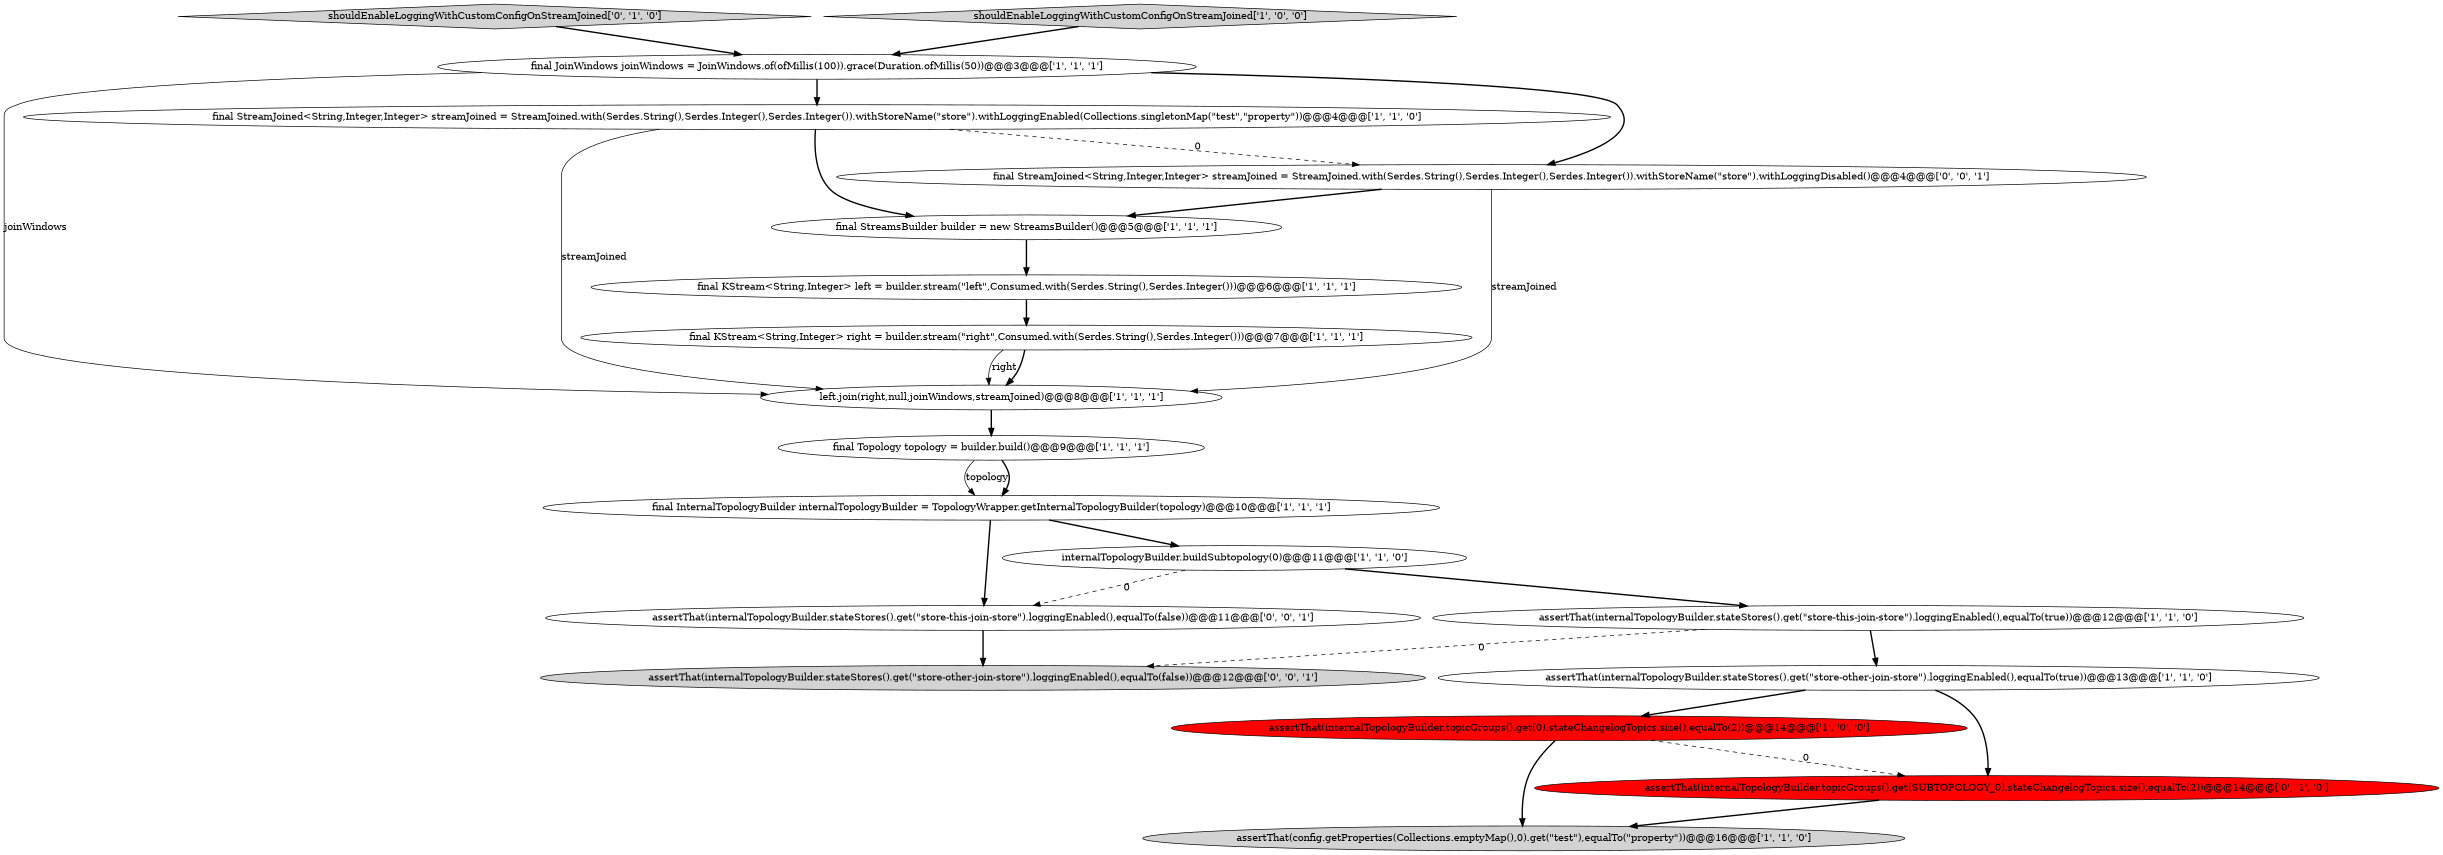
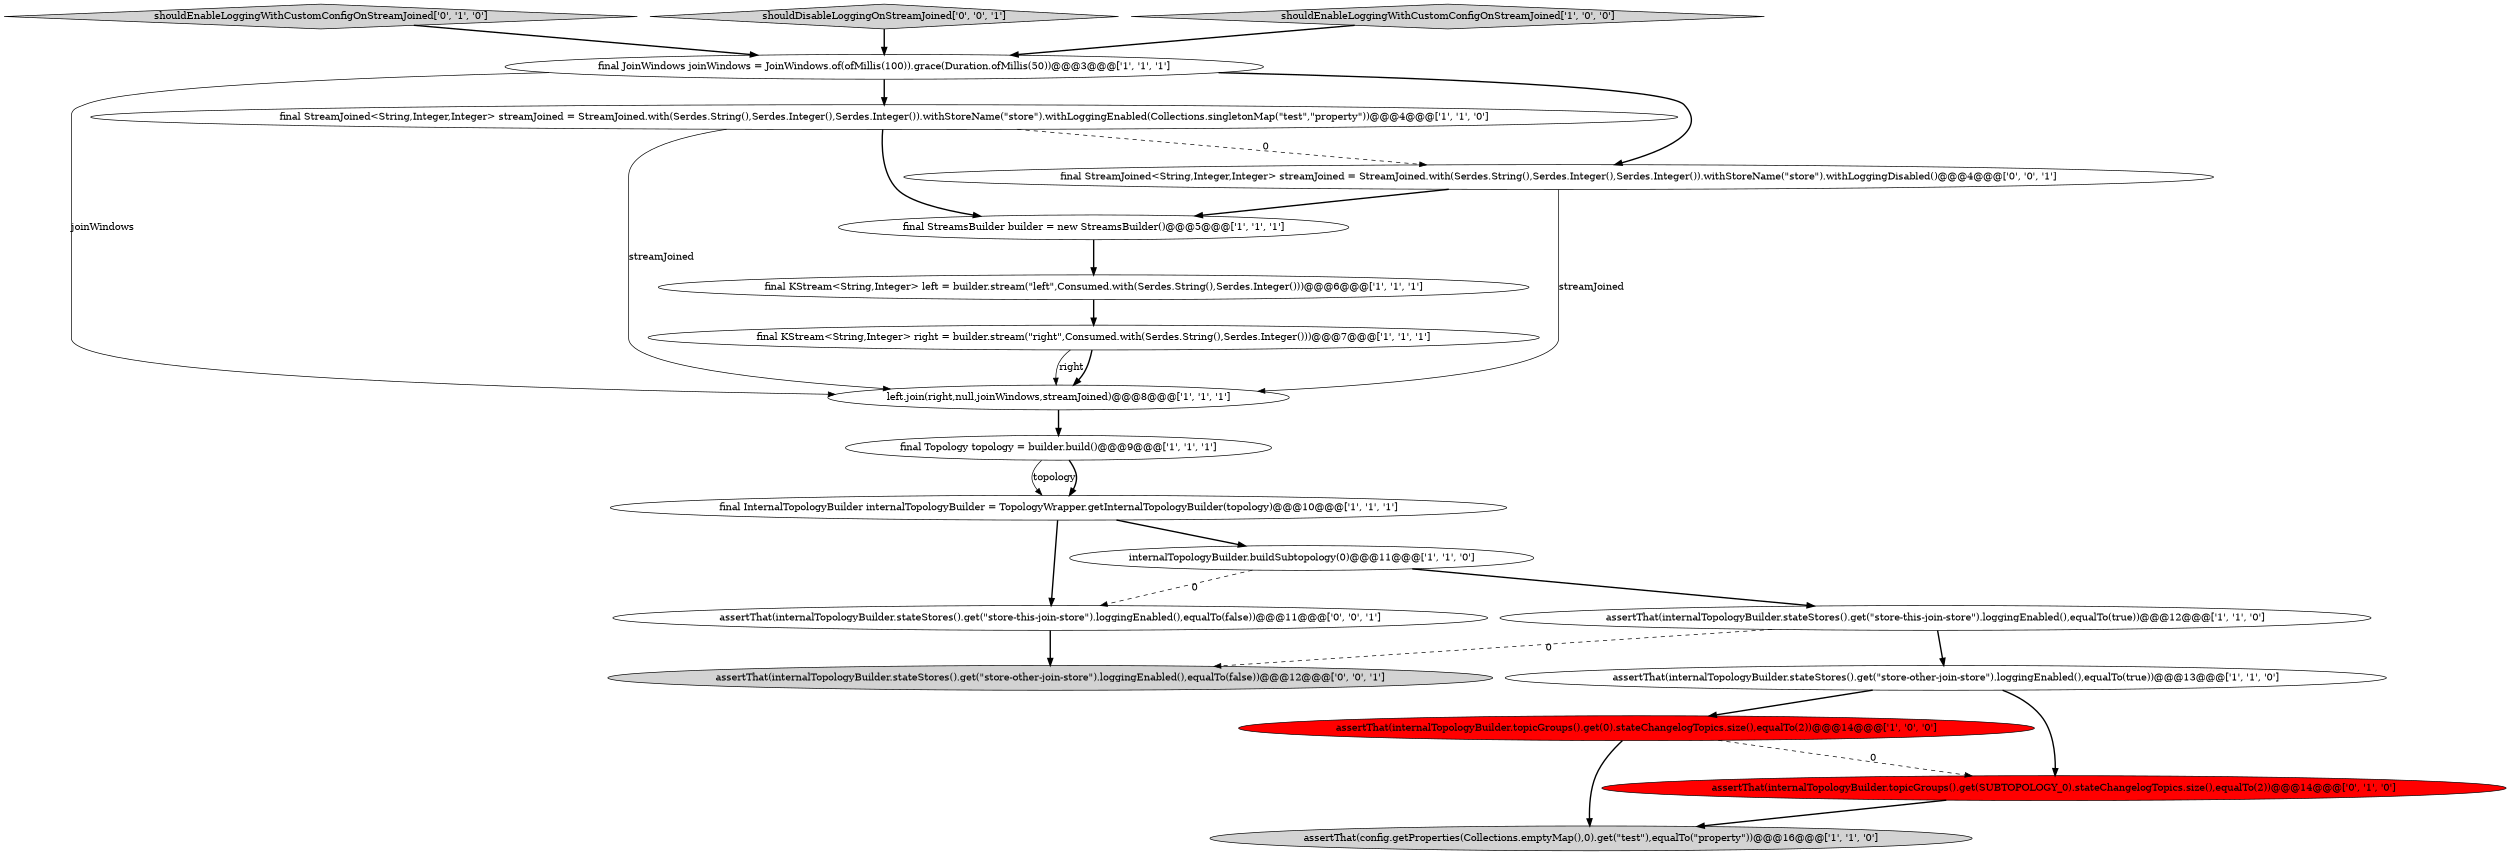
node "shouldDisableLoggingOnStreamJoined['0', '0', '1']": added
